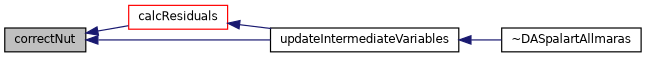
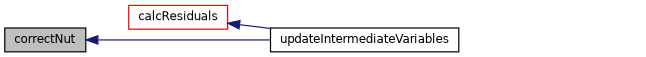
edge "calcResiduals" -> "correctNut": removed
node "~DASpalartAllmaras": removed
